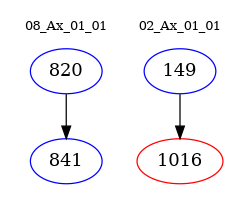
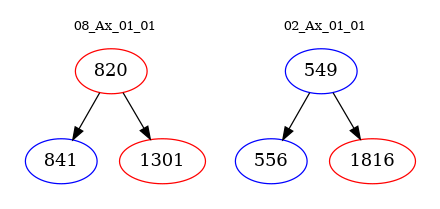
node "820": color blue -> red
node "149": label "149" -> "549"
node "1301": added
node "1016": label "1016" -> "1816"
node "556": added
